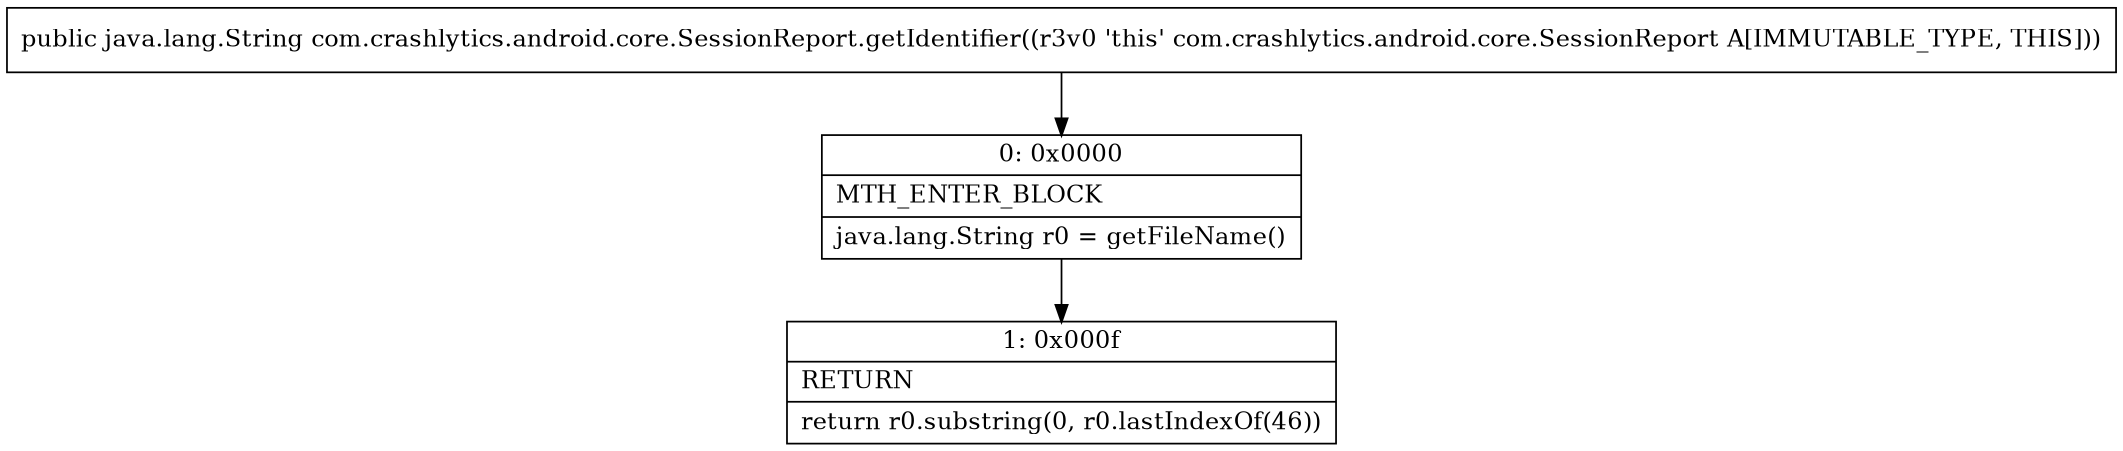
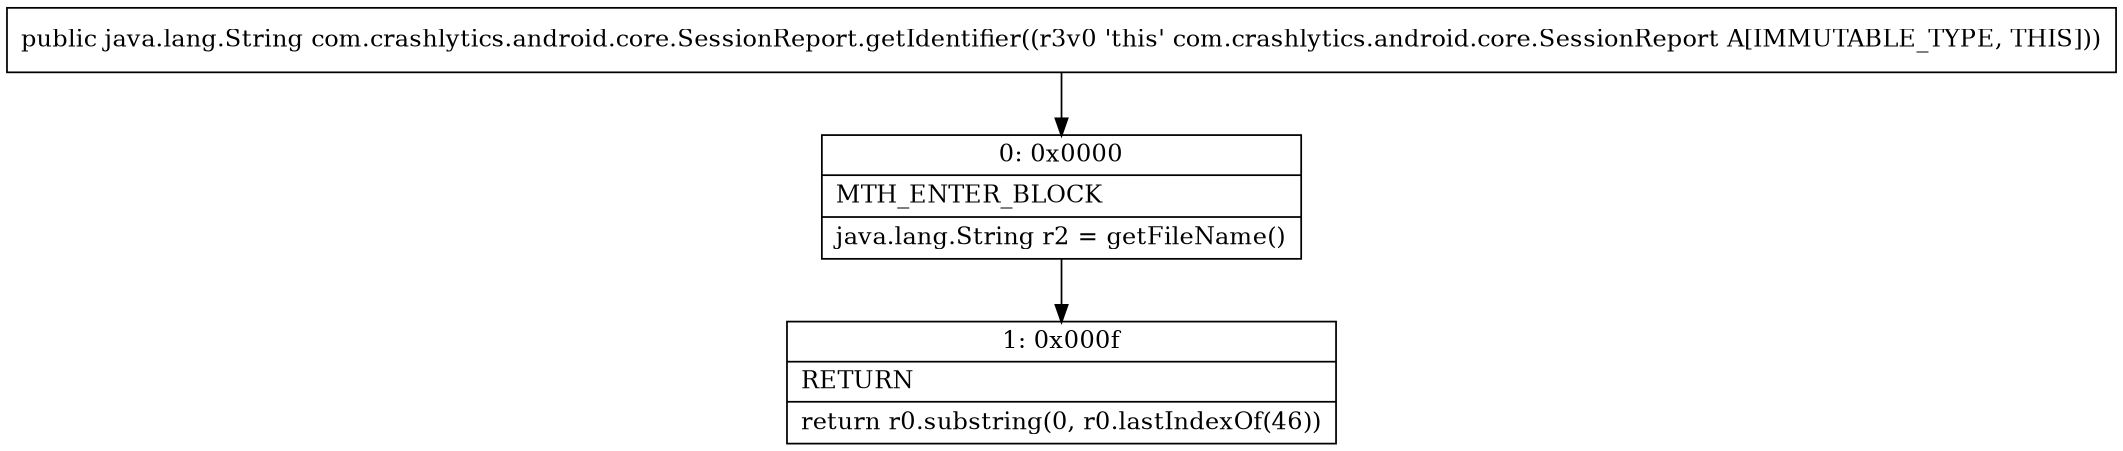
node "0: 0x0000": text "java.lang.String r0 = getFileName()" -> "java.lang.String r2 = getFileName()"
